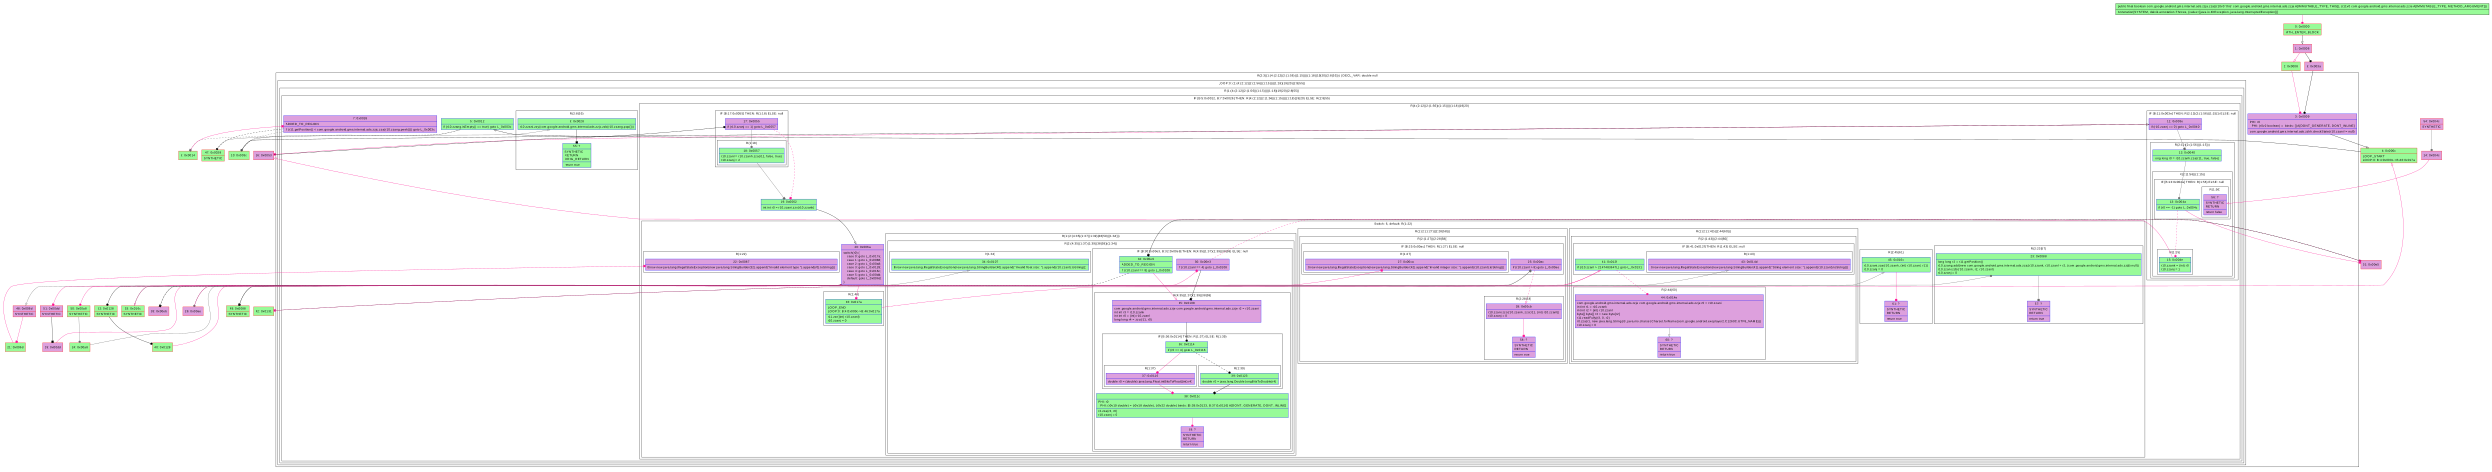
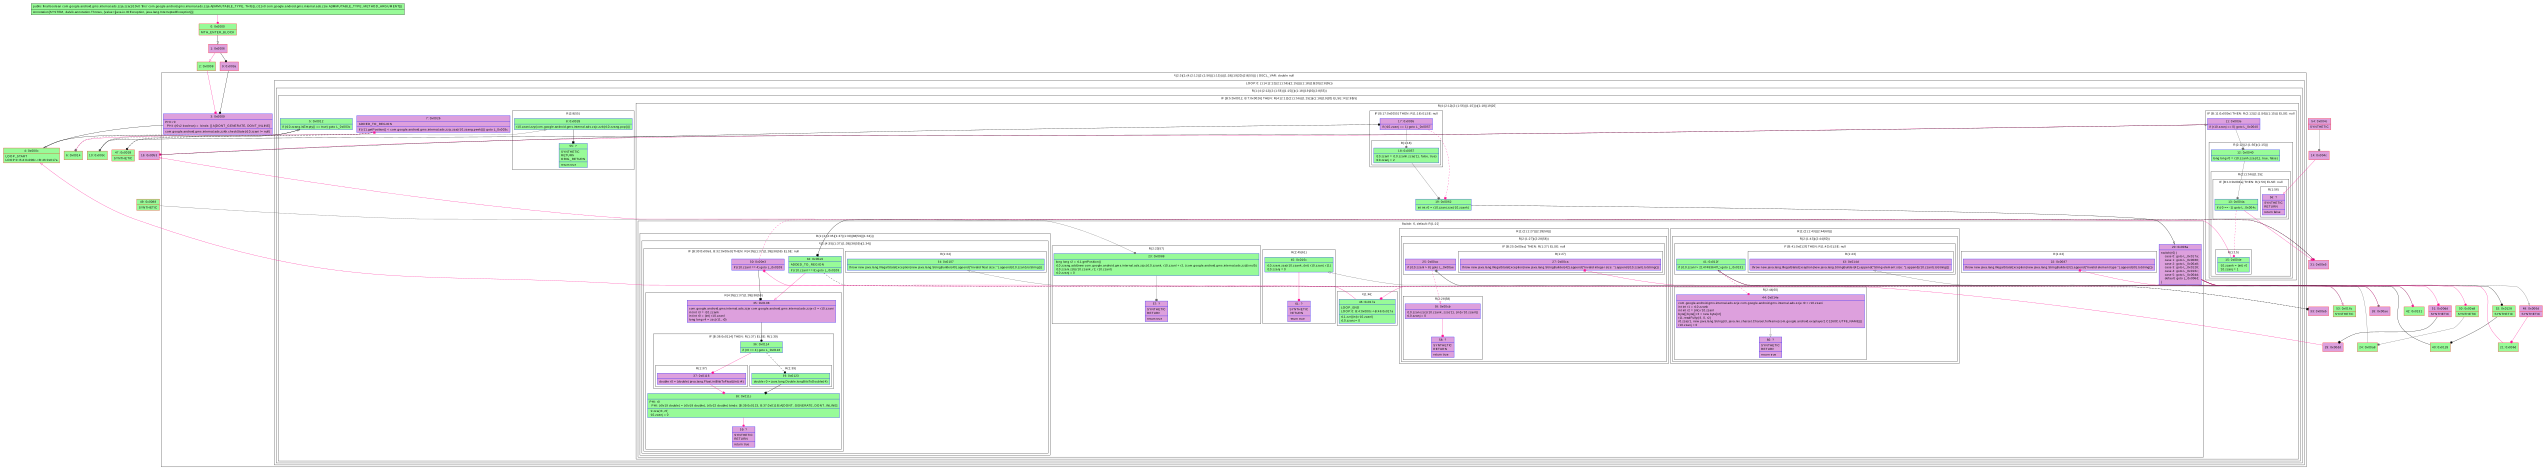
edge "40: 0x0128" -> "41: 0x012f": color deeppink -> black
edge "20: 0x006a" -> "49: 0x0088": removed
